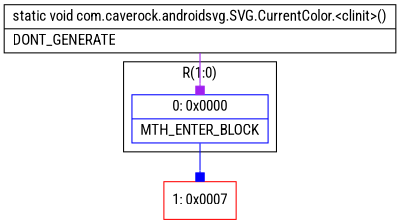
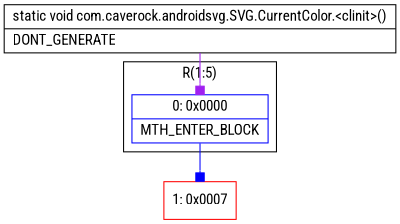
cluster "R(1:0)": label "R(1:0)" -> "R(1:5)"
